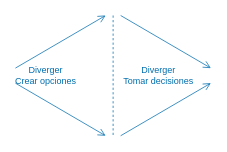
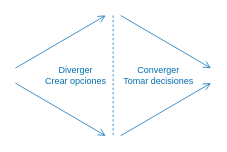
node "Diverger Crear opciones": moved (45, 75) -> (75, 75)
node "Diverger Tomar decisiones": label "Diverger Tomar decisiones" -> "Converger Tomar decisiones"
